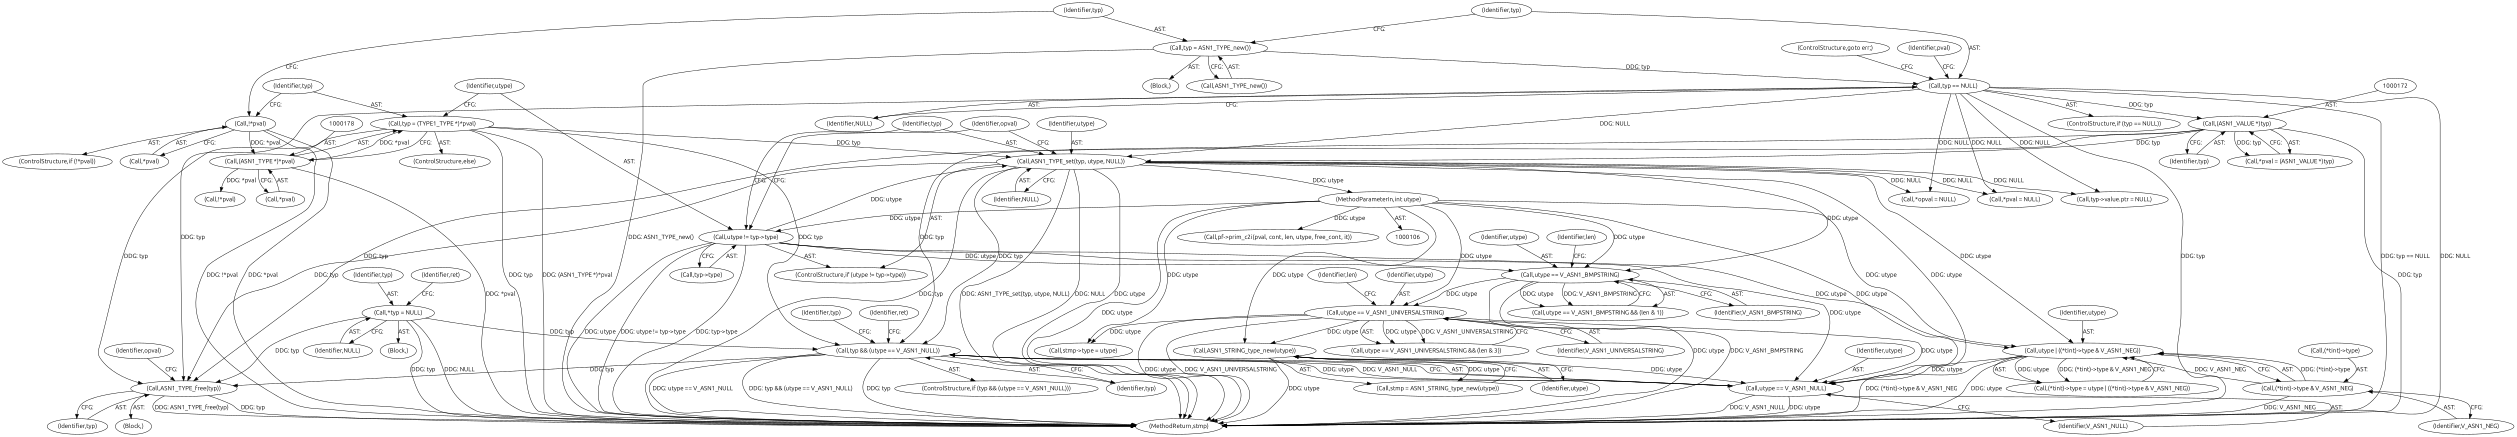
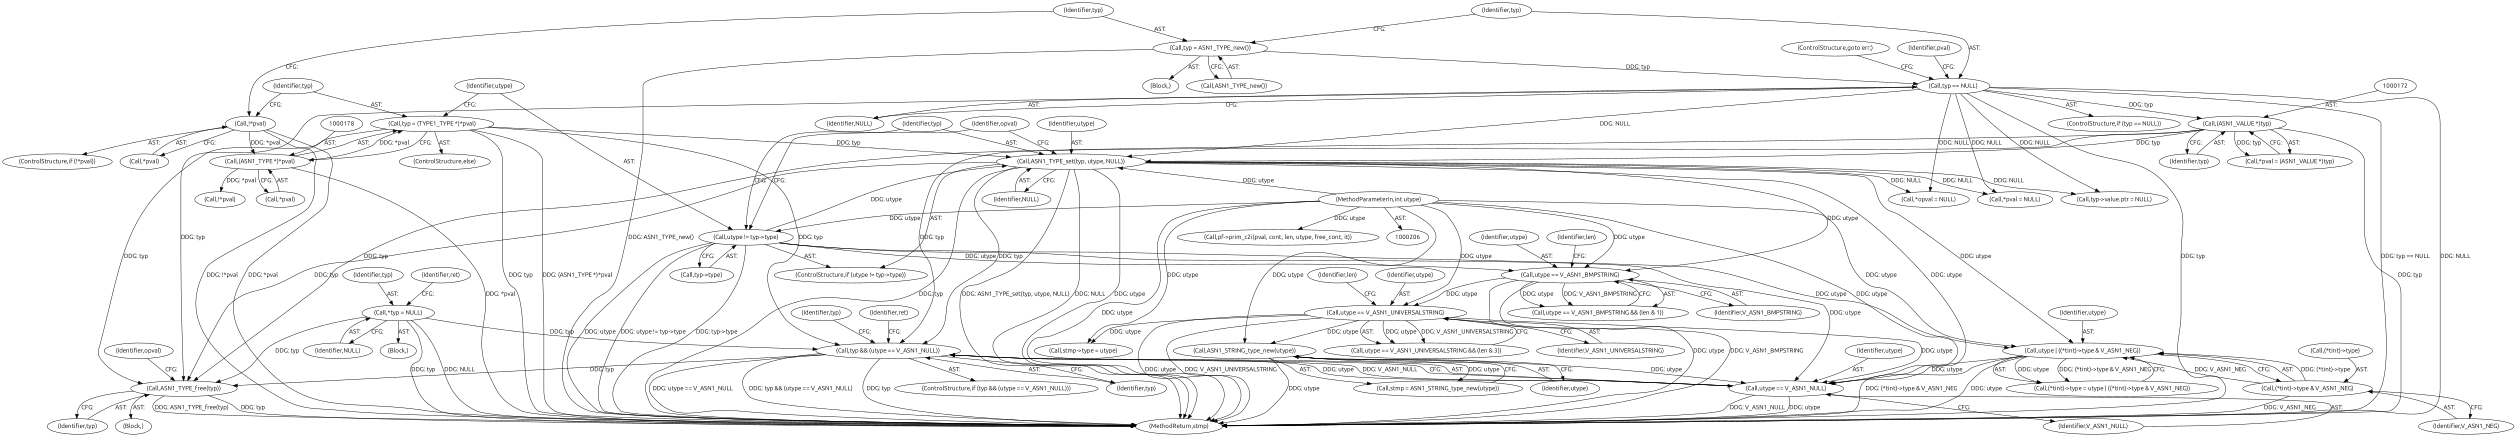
edge "(Call,ASN1_TYPE_set(typ, utype, NULL))" -> "(MethodParameterIn,int utype)": reversed
node "1000106": label "1000106" -> "1000206"
